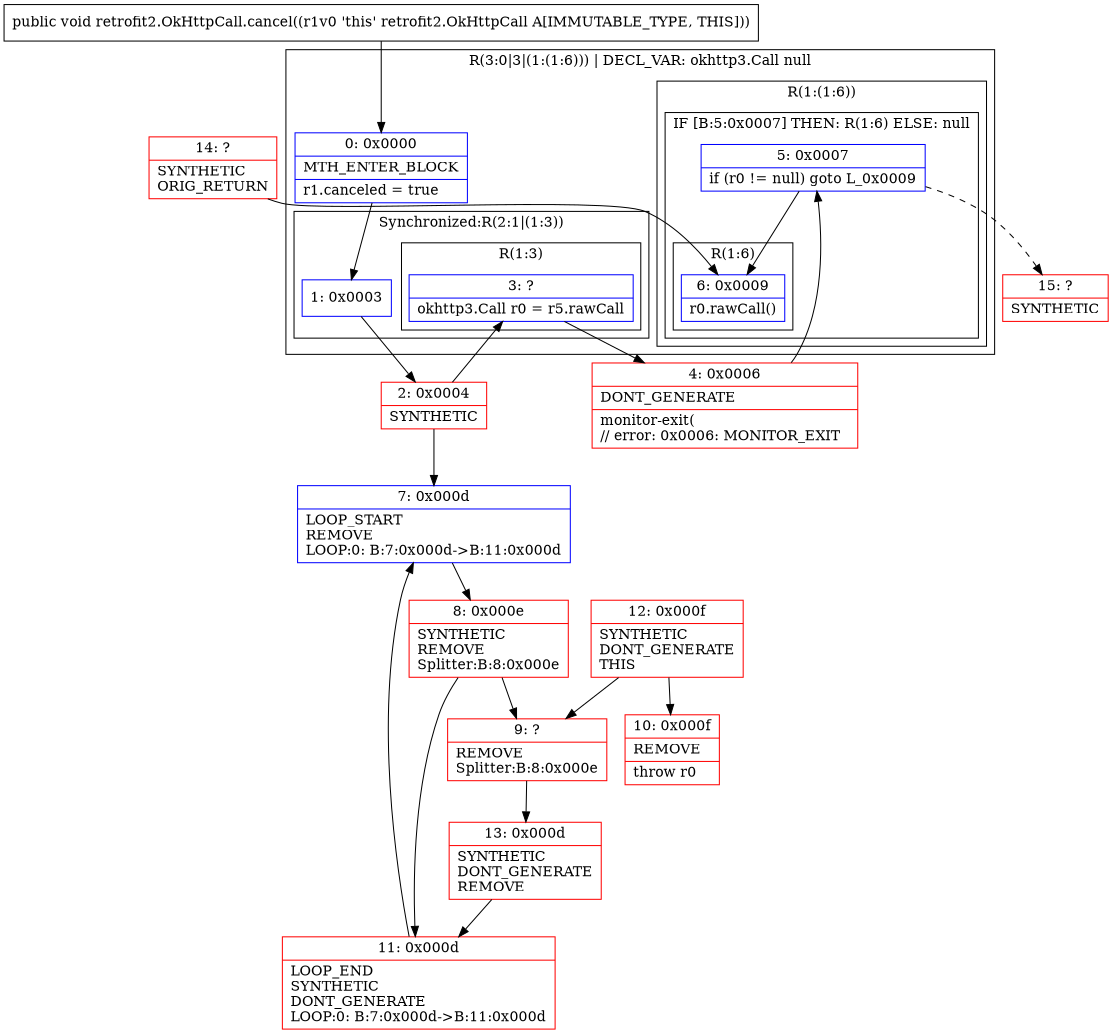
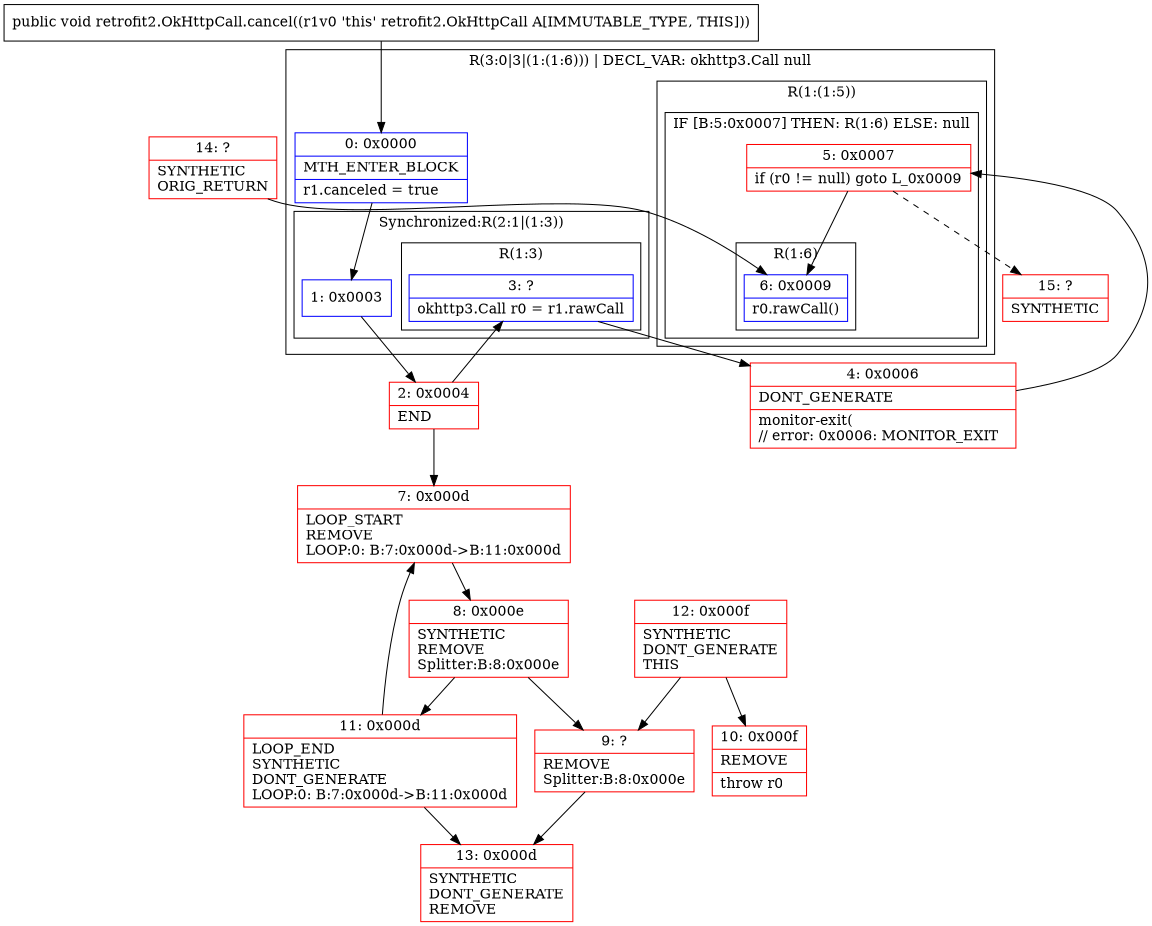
cluster "R(1:(1:6))": label "R(1:(1:6))" -> "R(1:(1:5))"
node "5: 0x0007": color blue -> red
node "3: ?": text "okhttp3.Call r0 = r5.rawCall" -> "okhttp3.Call r0 = r1.rawCall"
node "2: 0x0004": text "SYNTHETIC" -> "END"
node "7: 0x000d": color blue -> red
edge "13: 0x000d" -> "11: 0x000d": reversed
